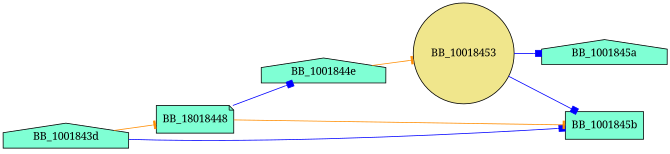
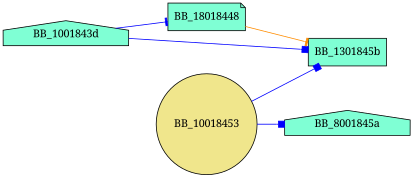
node "BB_1001845a": label "BB_1001845a" -> "BB_8001845a"
node "BB_1001844e": removed
node "BB_1001845b": label "BB_1001845b" -> "BB_1301845b"
edge "BB_1001843d" -> "BB_18018448": color darkorange -> blue
